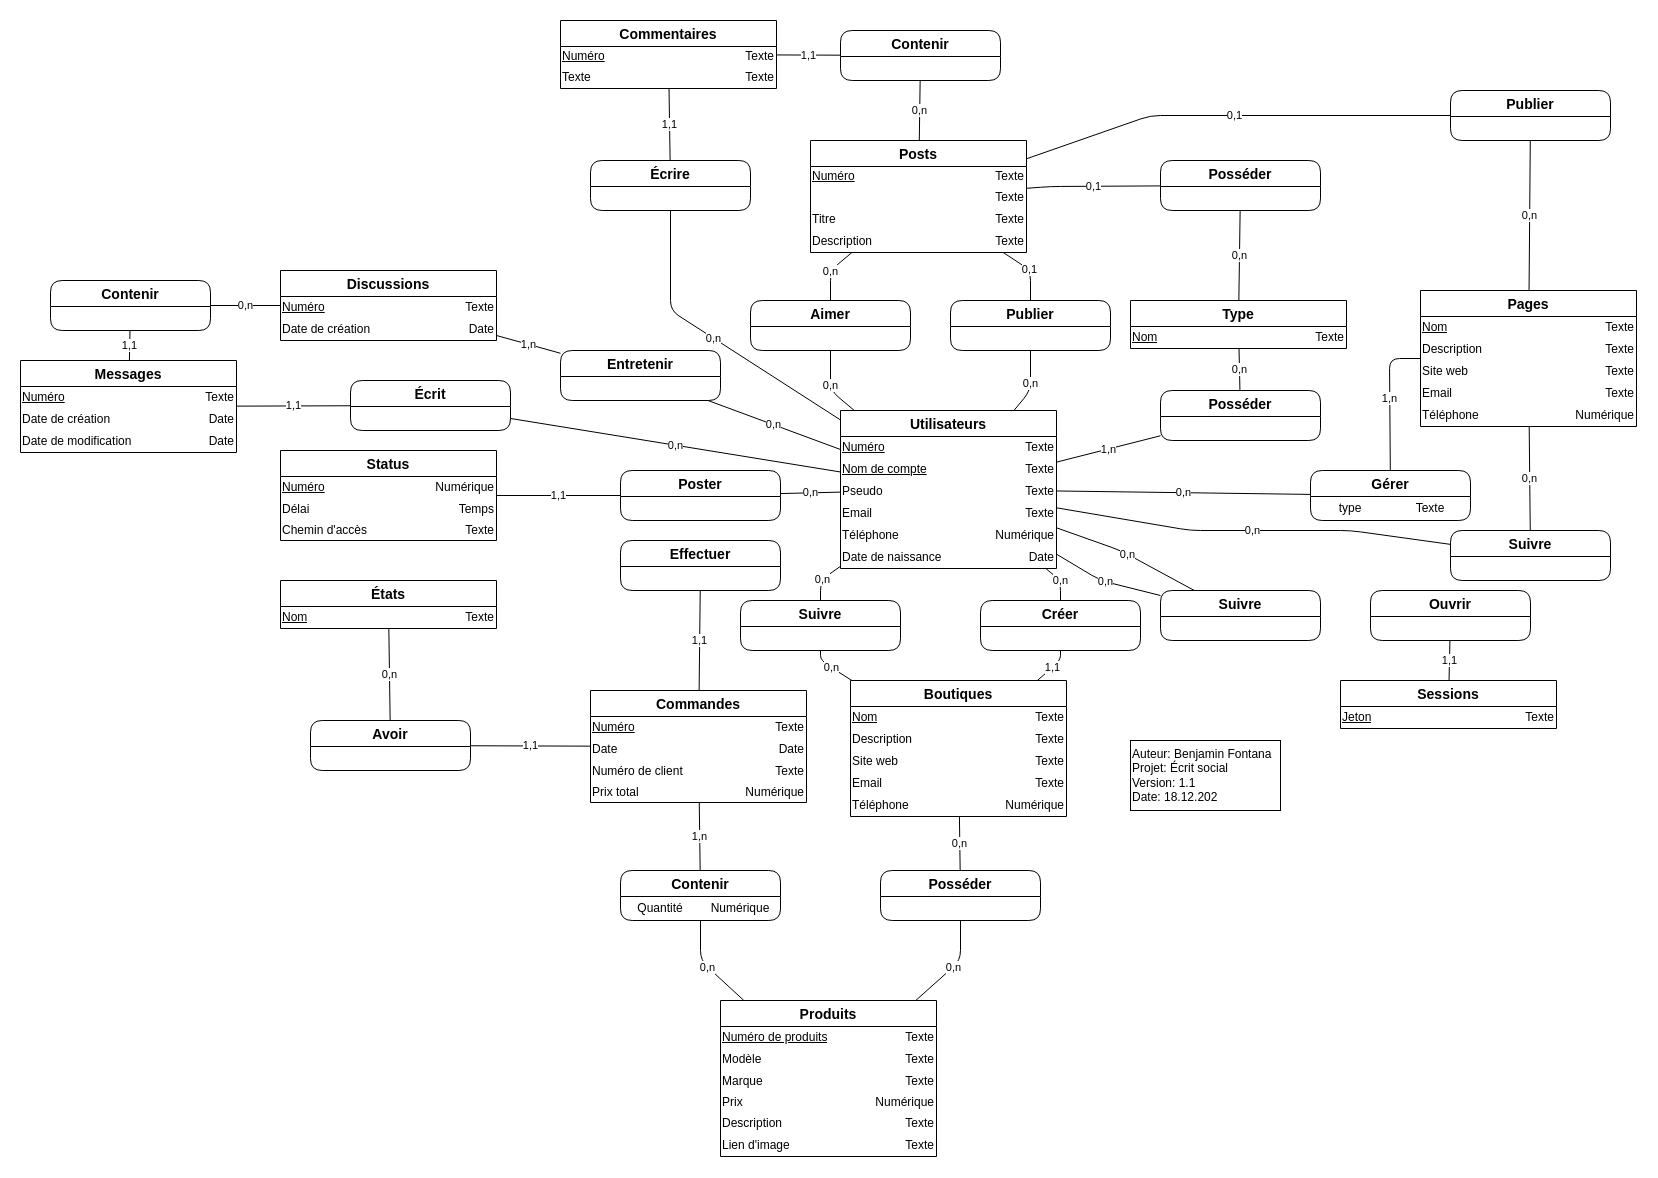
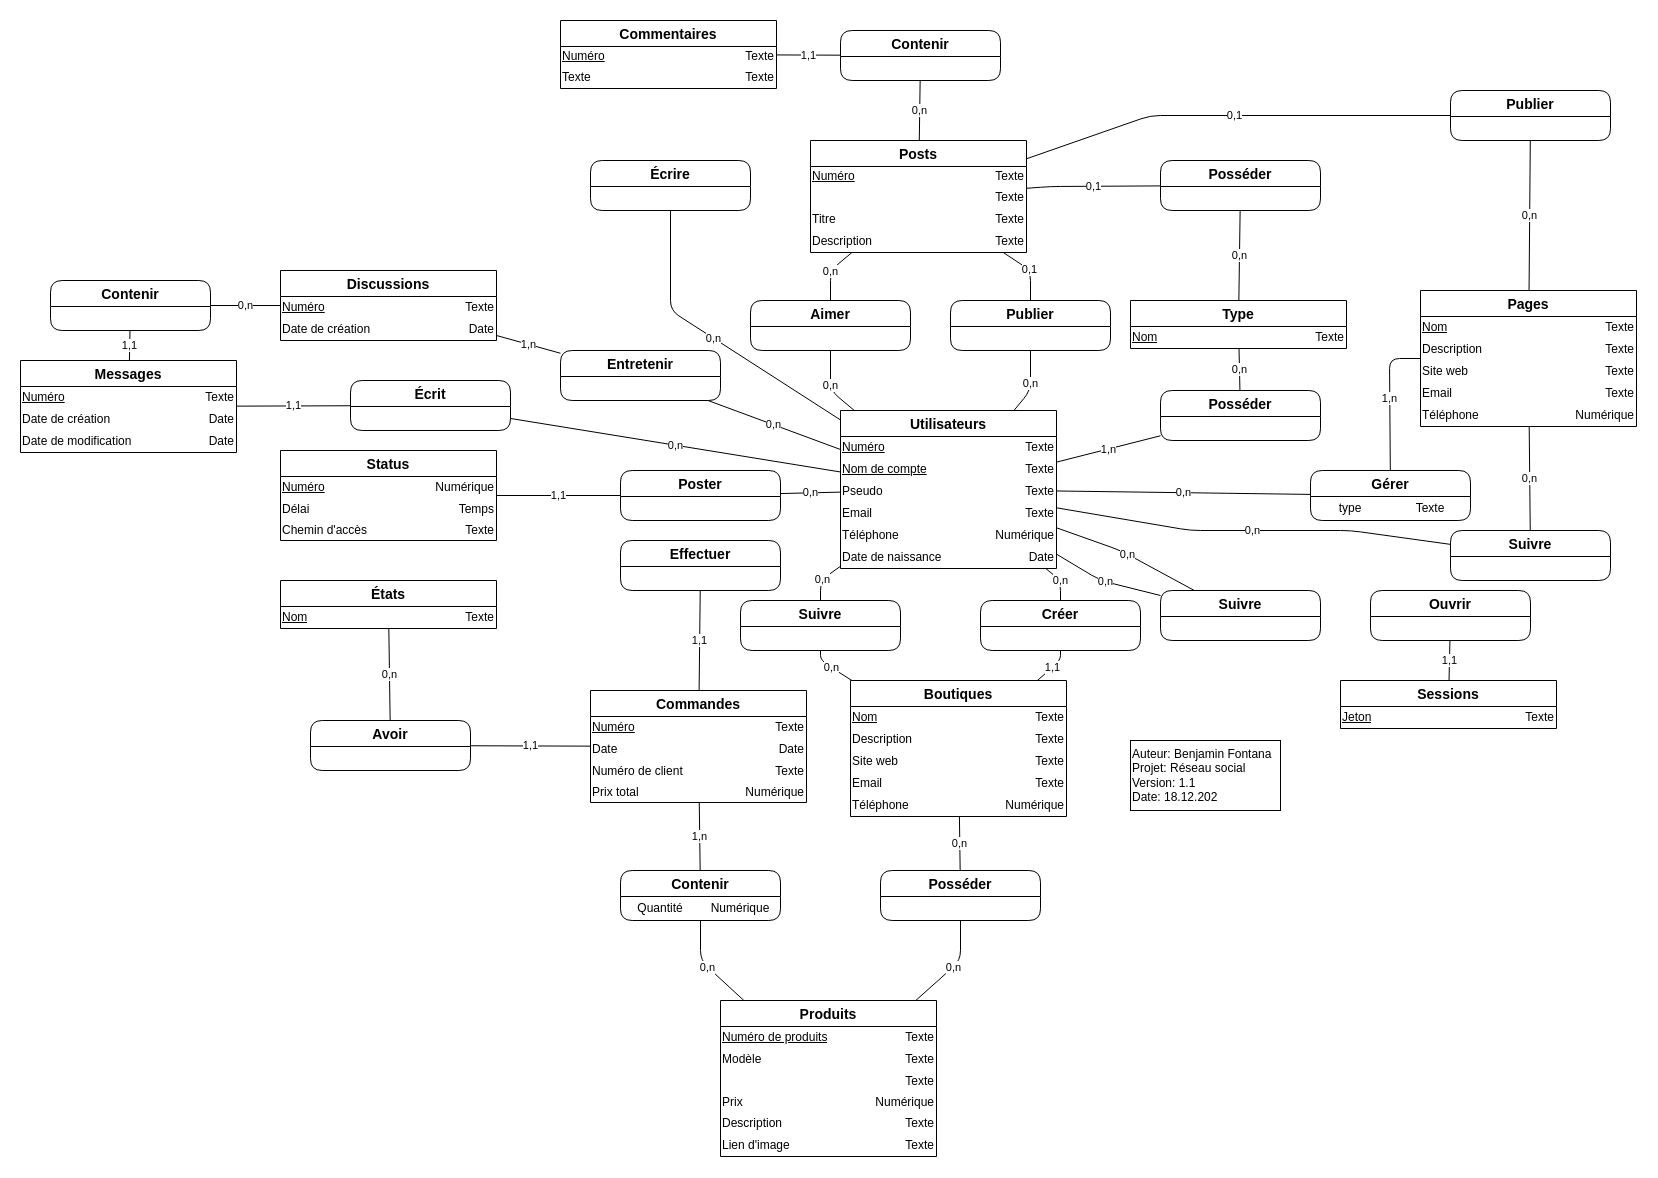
edge "Commentaires" -- "Écrire": removed, label "1,1"
node "Auteur: Benjamin Fontana Projet: Écrit social Version: 1.1 Date: 18.12.202": label "Auteur: Benjamin Fontana Projet: Écrit social Version: 1.1 Date: 18.12.202" -> "Auteur: Benjamin Fontana Projet: Réseau social Version: 1.1 Date: 18.12.202"
node "Marque": removed
